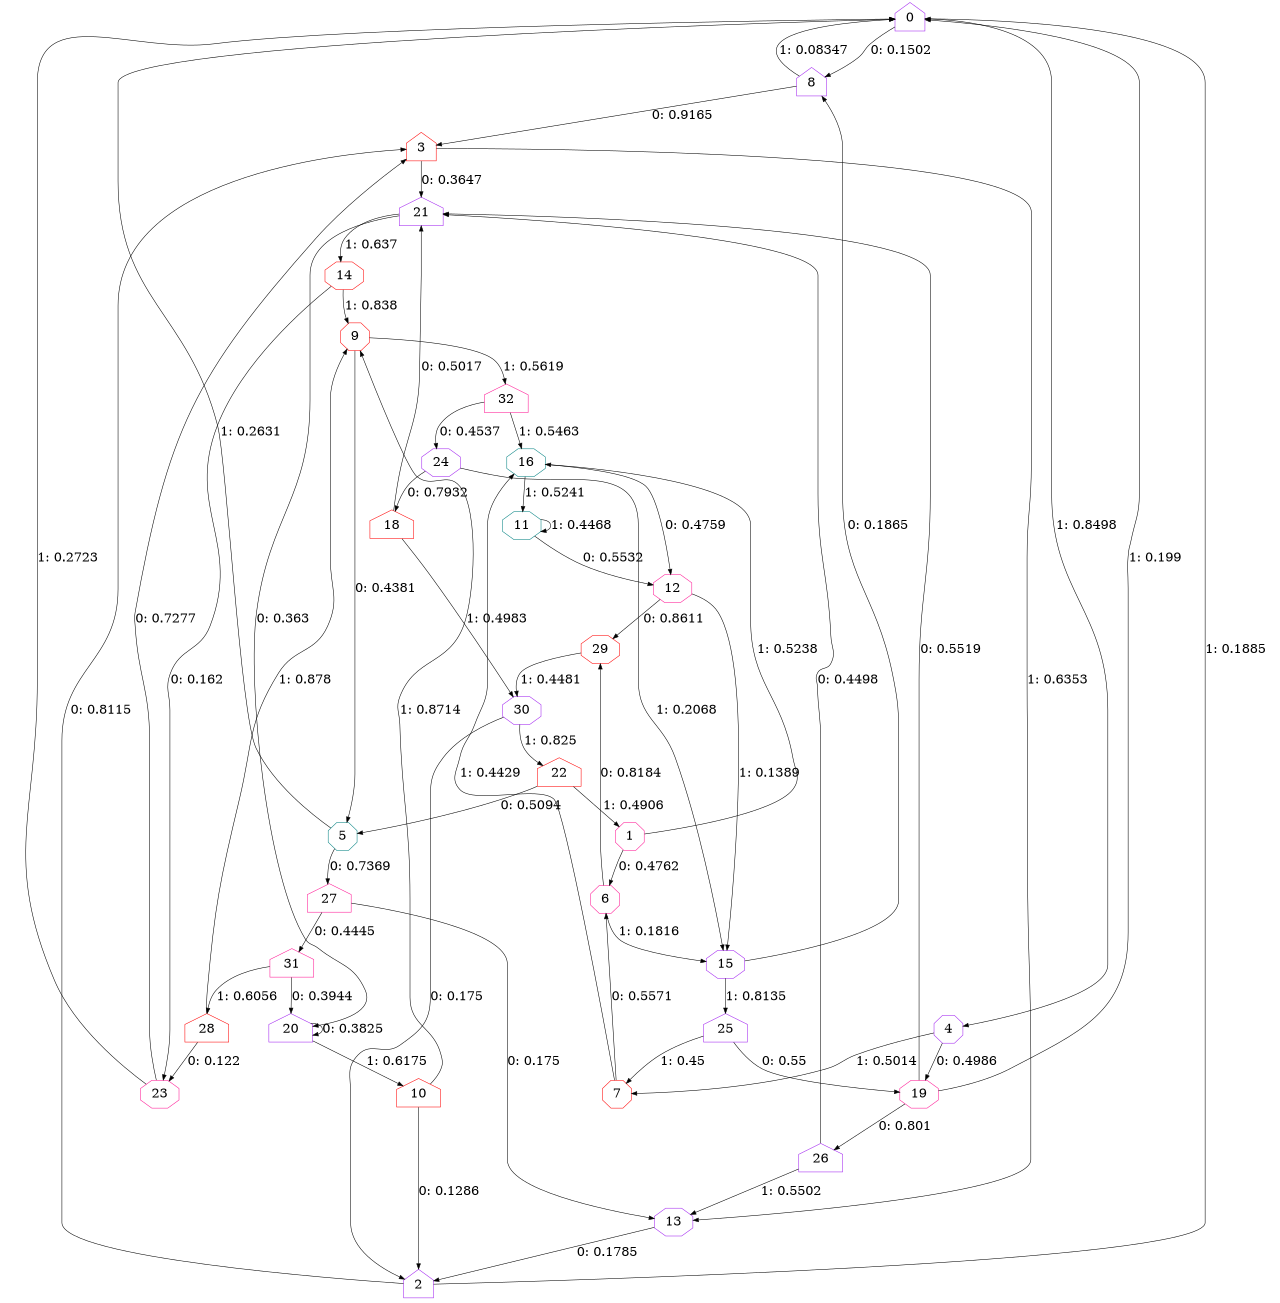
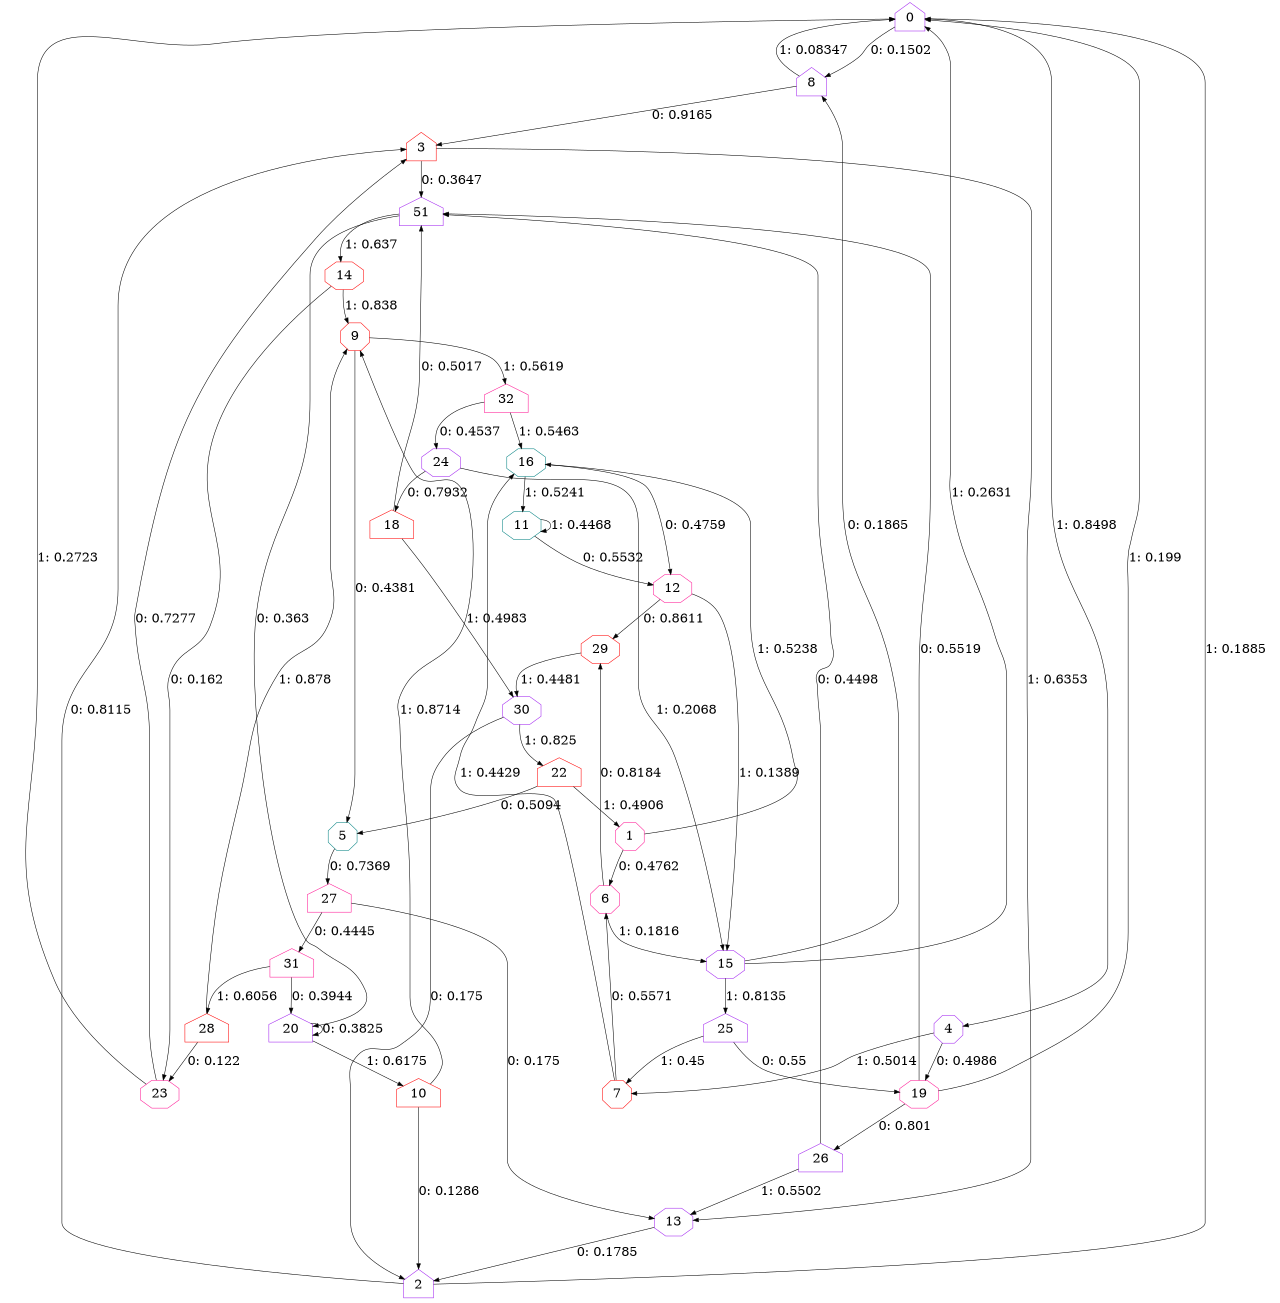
edge "5" -> "0": now "15" -> "0"
node "21": label "21" -> "51"
